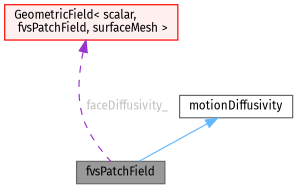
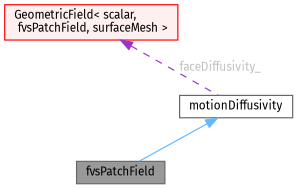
edge "fvsPatchField" -> "GeometricField< scalar, fvsPatchField, surfaceMesh >": now "motionDiffusivity" -> "GeometricField< scalar, fvsPatchField, surfaceMesh >"
